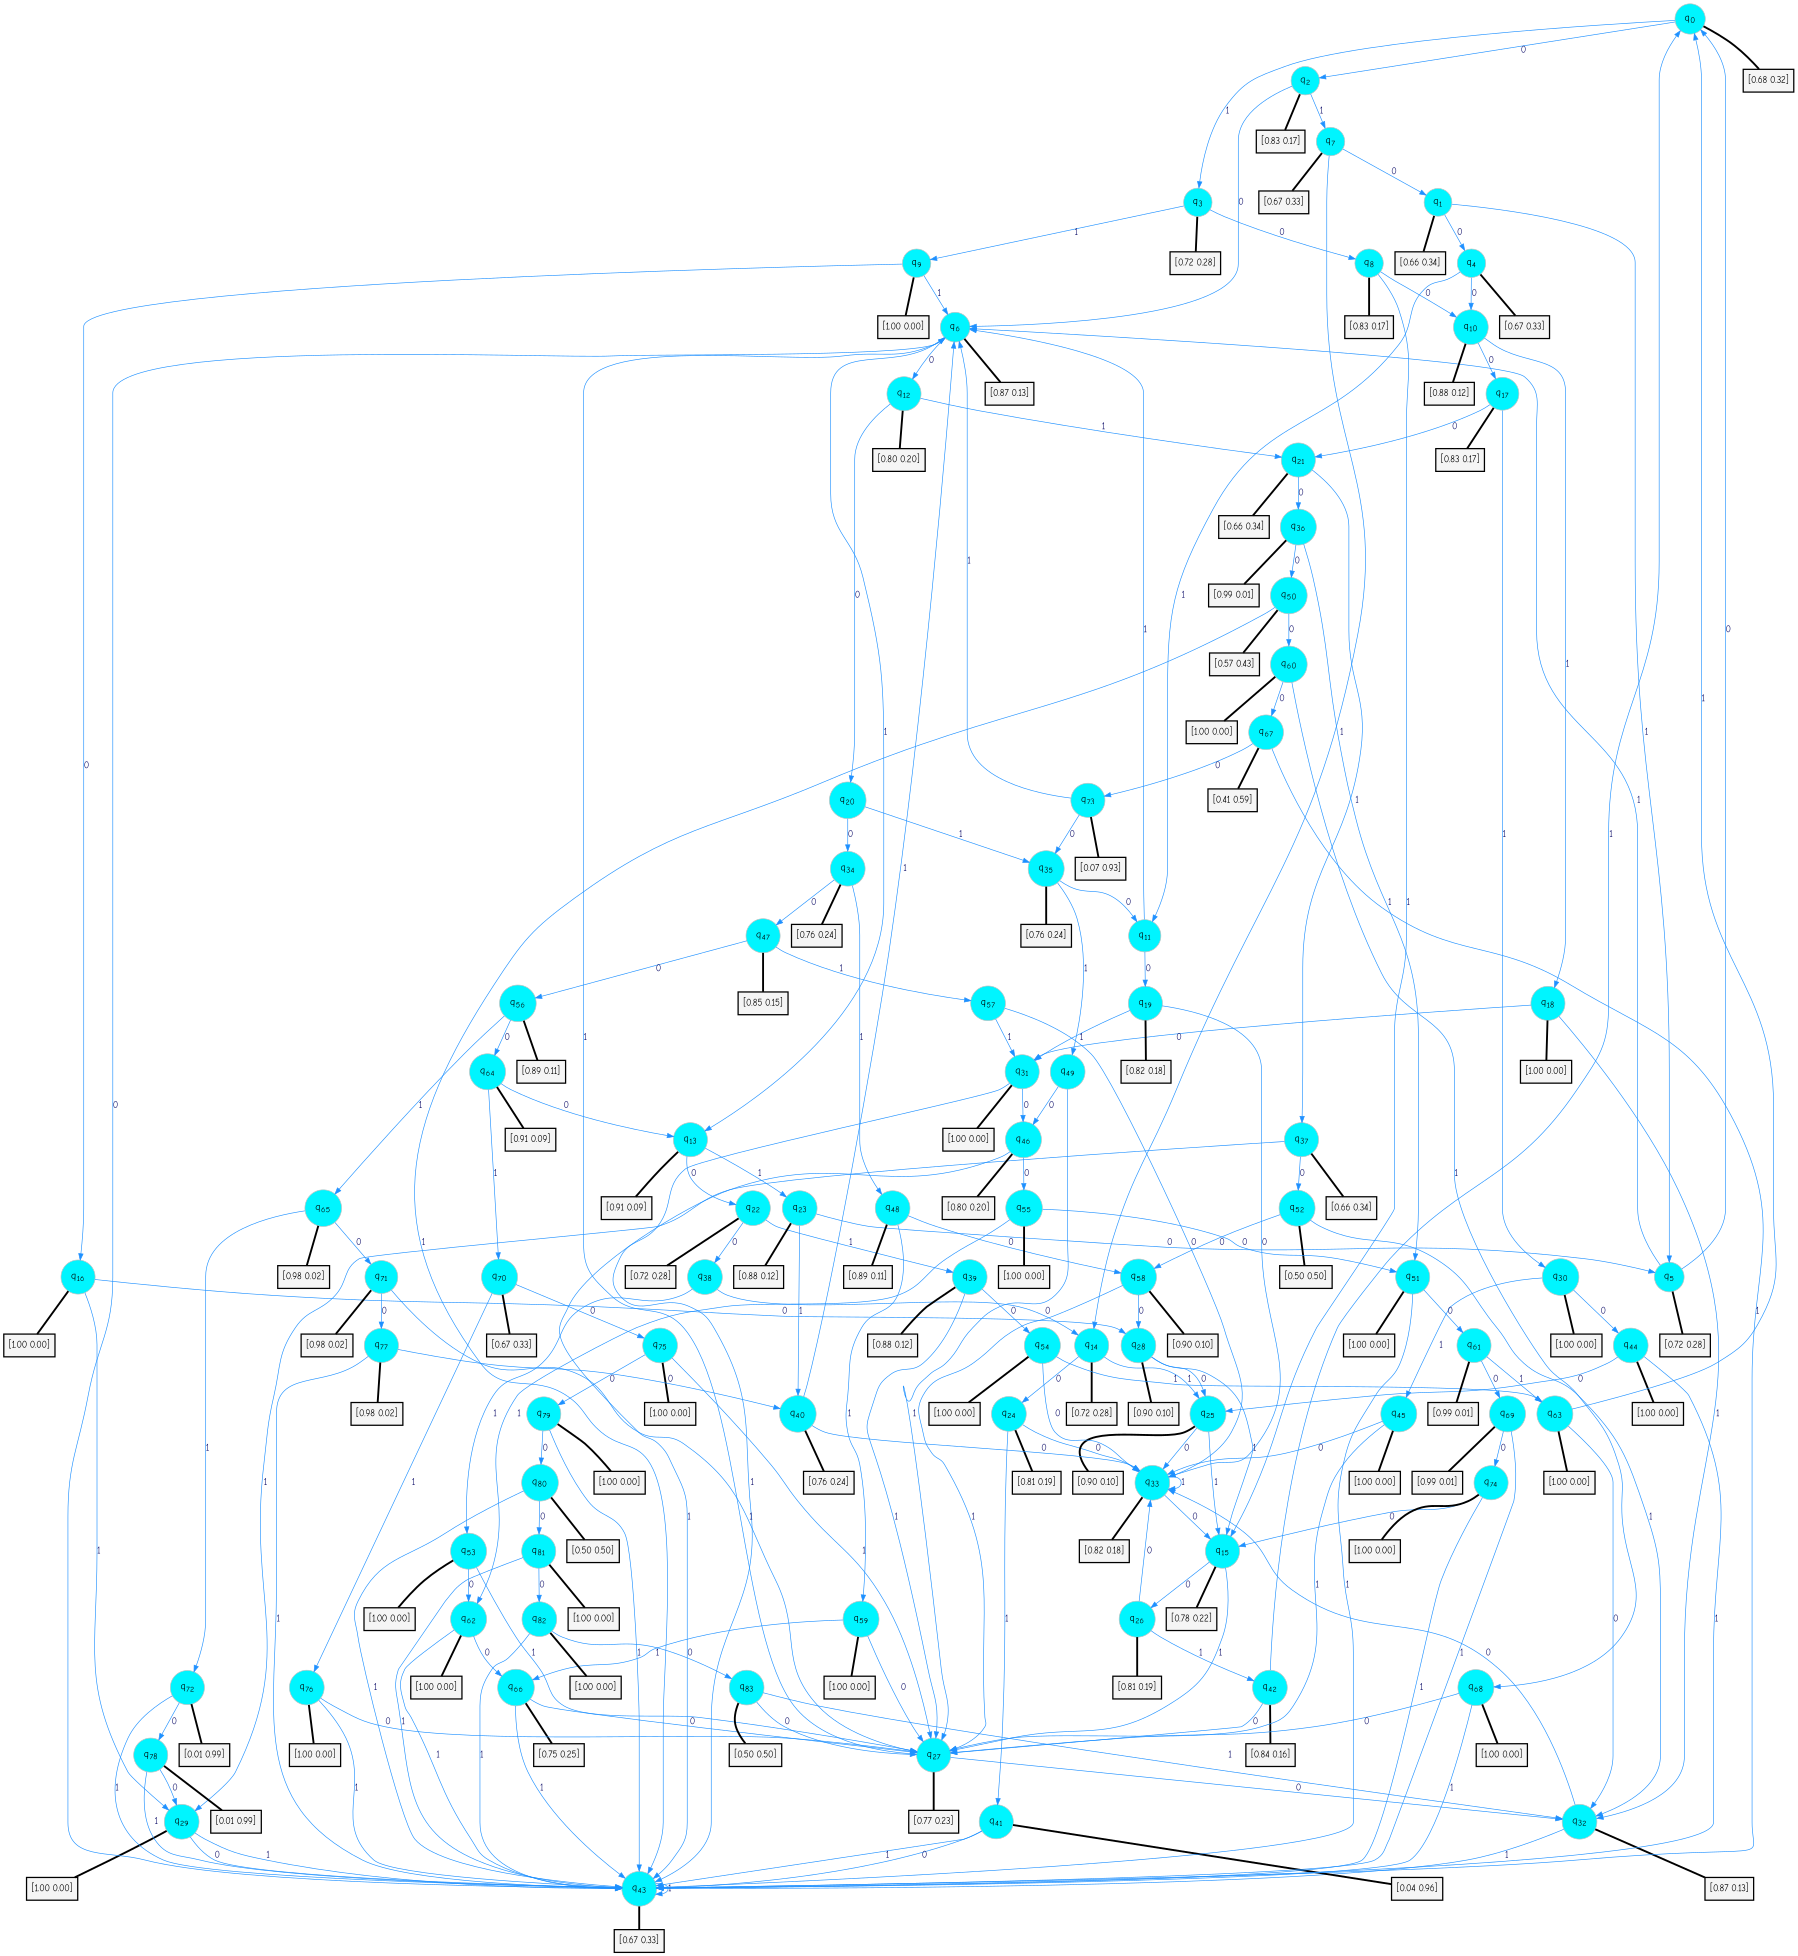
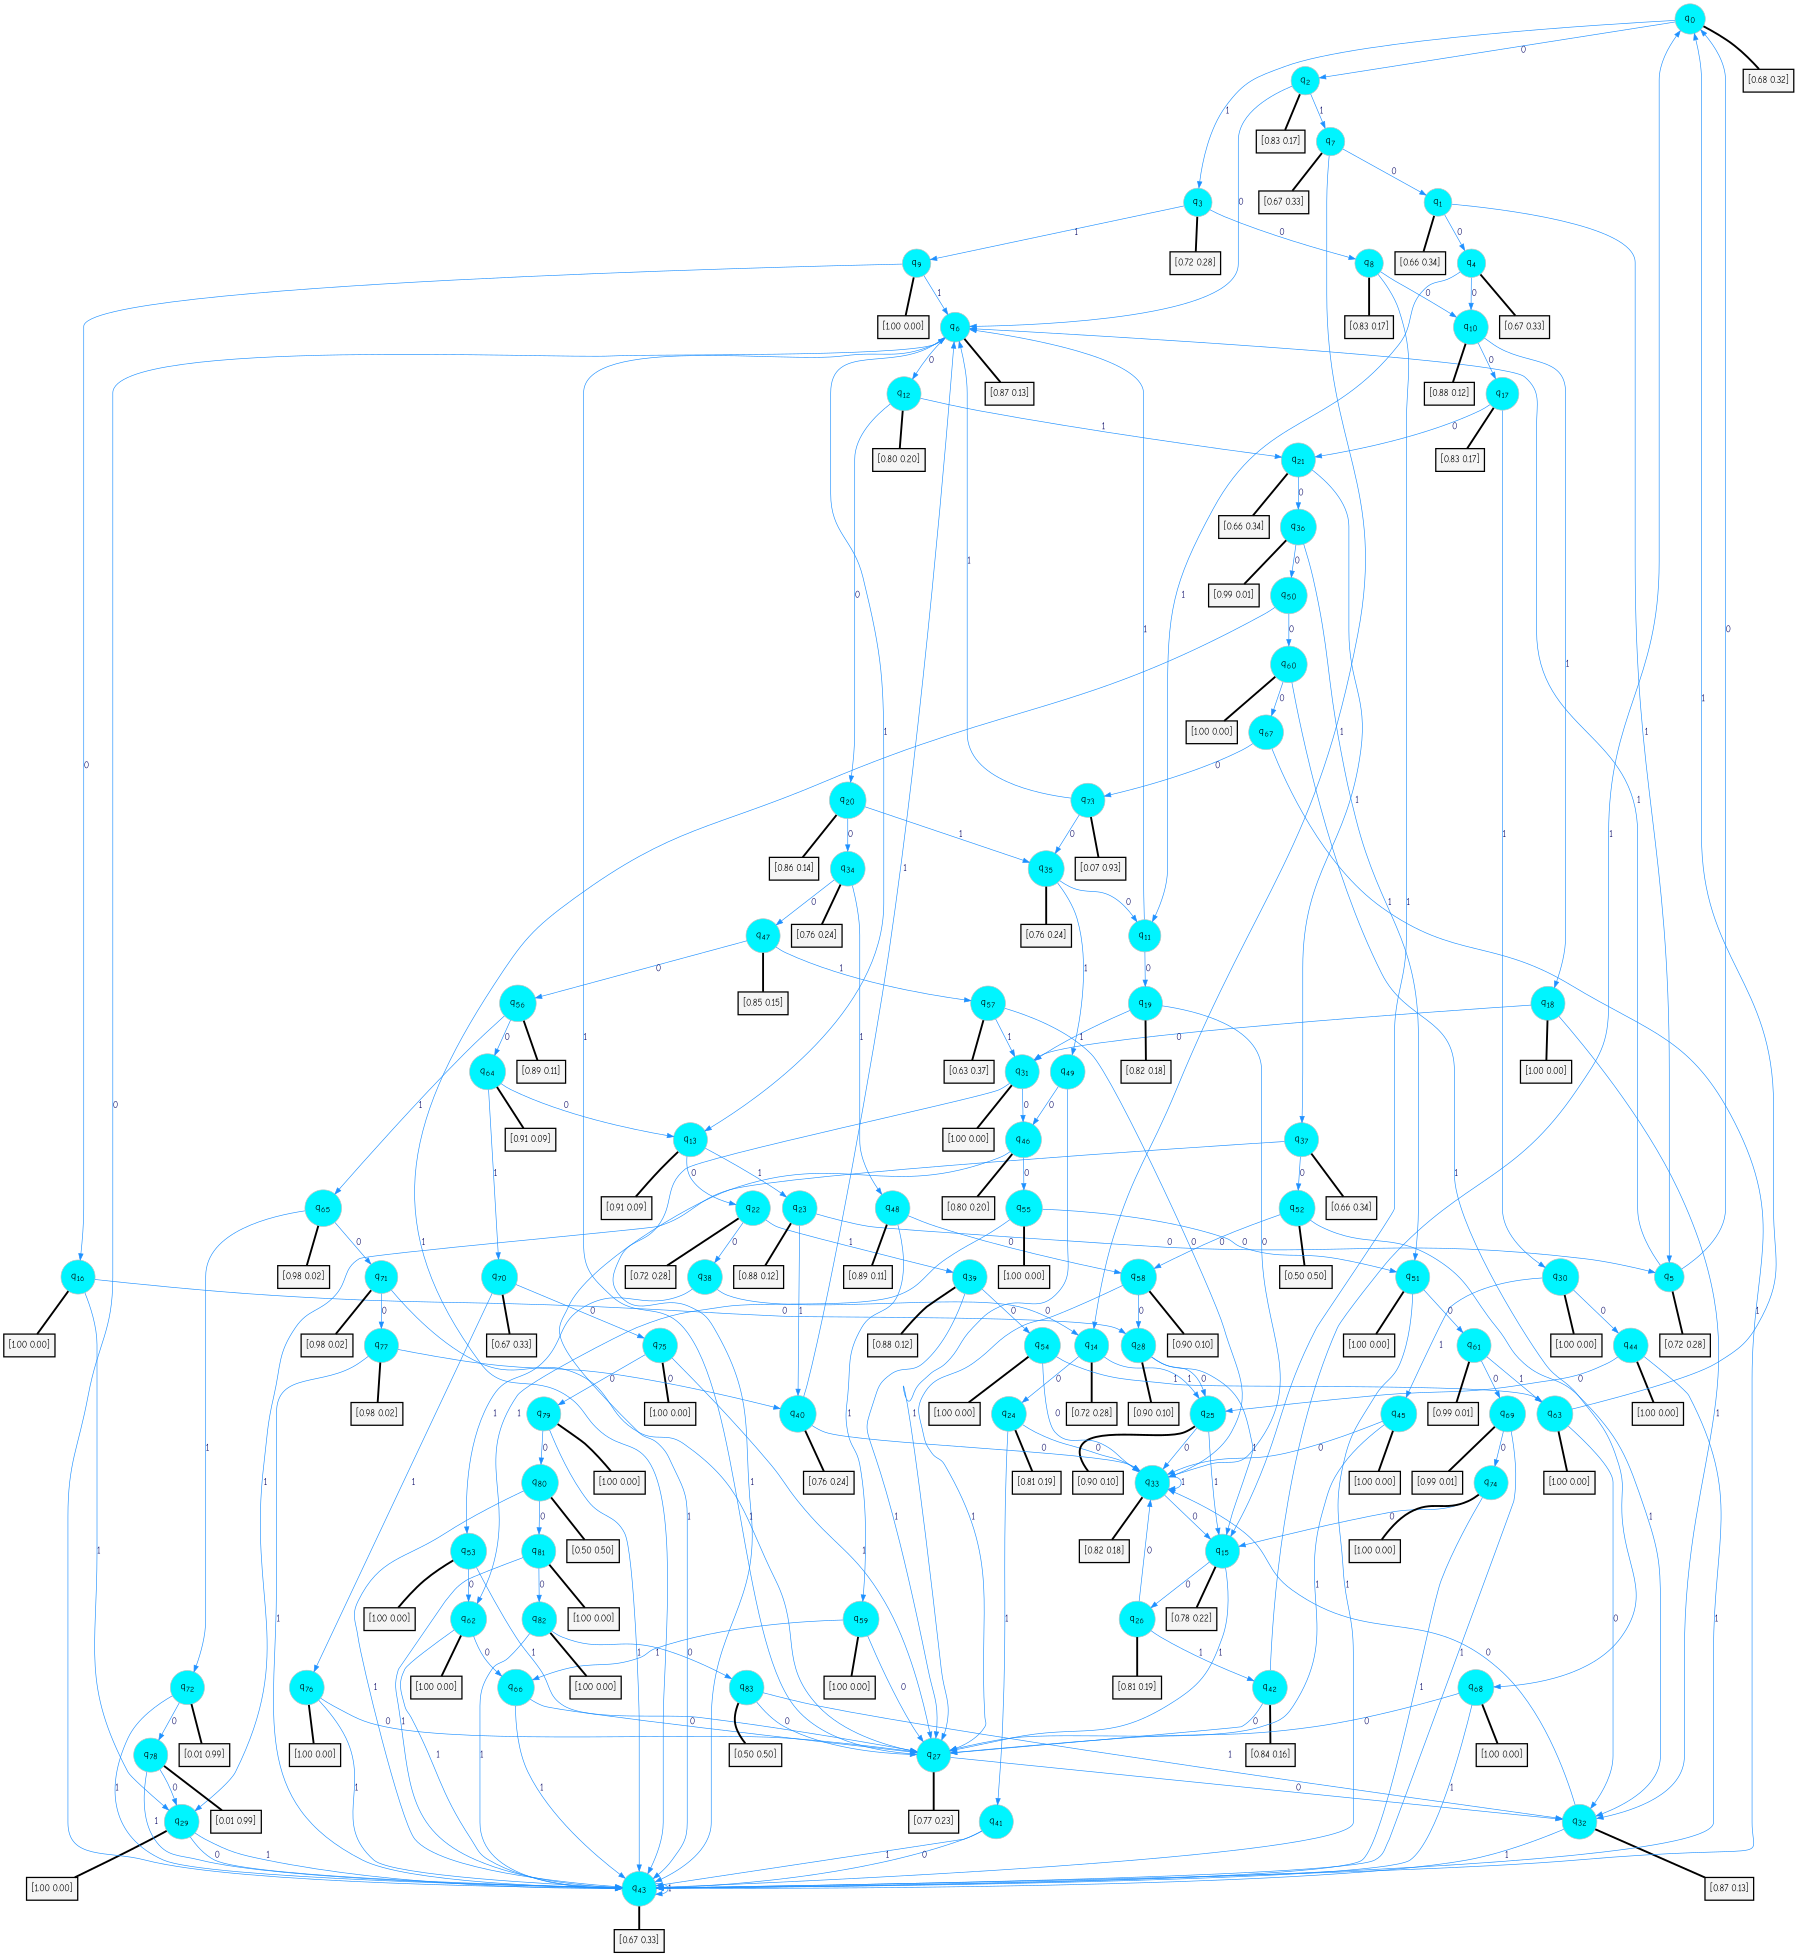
node "[0.57 0.43]": removed
node "[0.41 0.59]": removed
node "[0.86 0.14]": added
node "[0.63 0.37]": added
node "[0.75 0.25]": removed
node "[0.04 0.96]": removed
